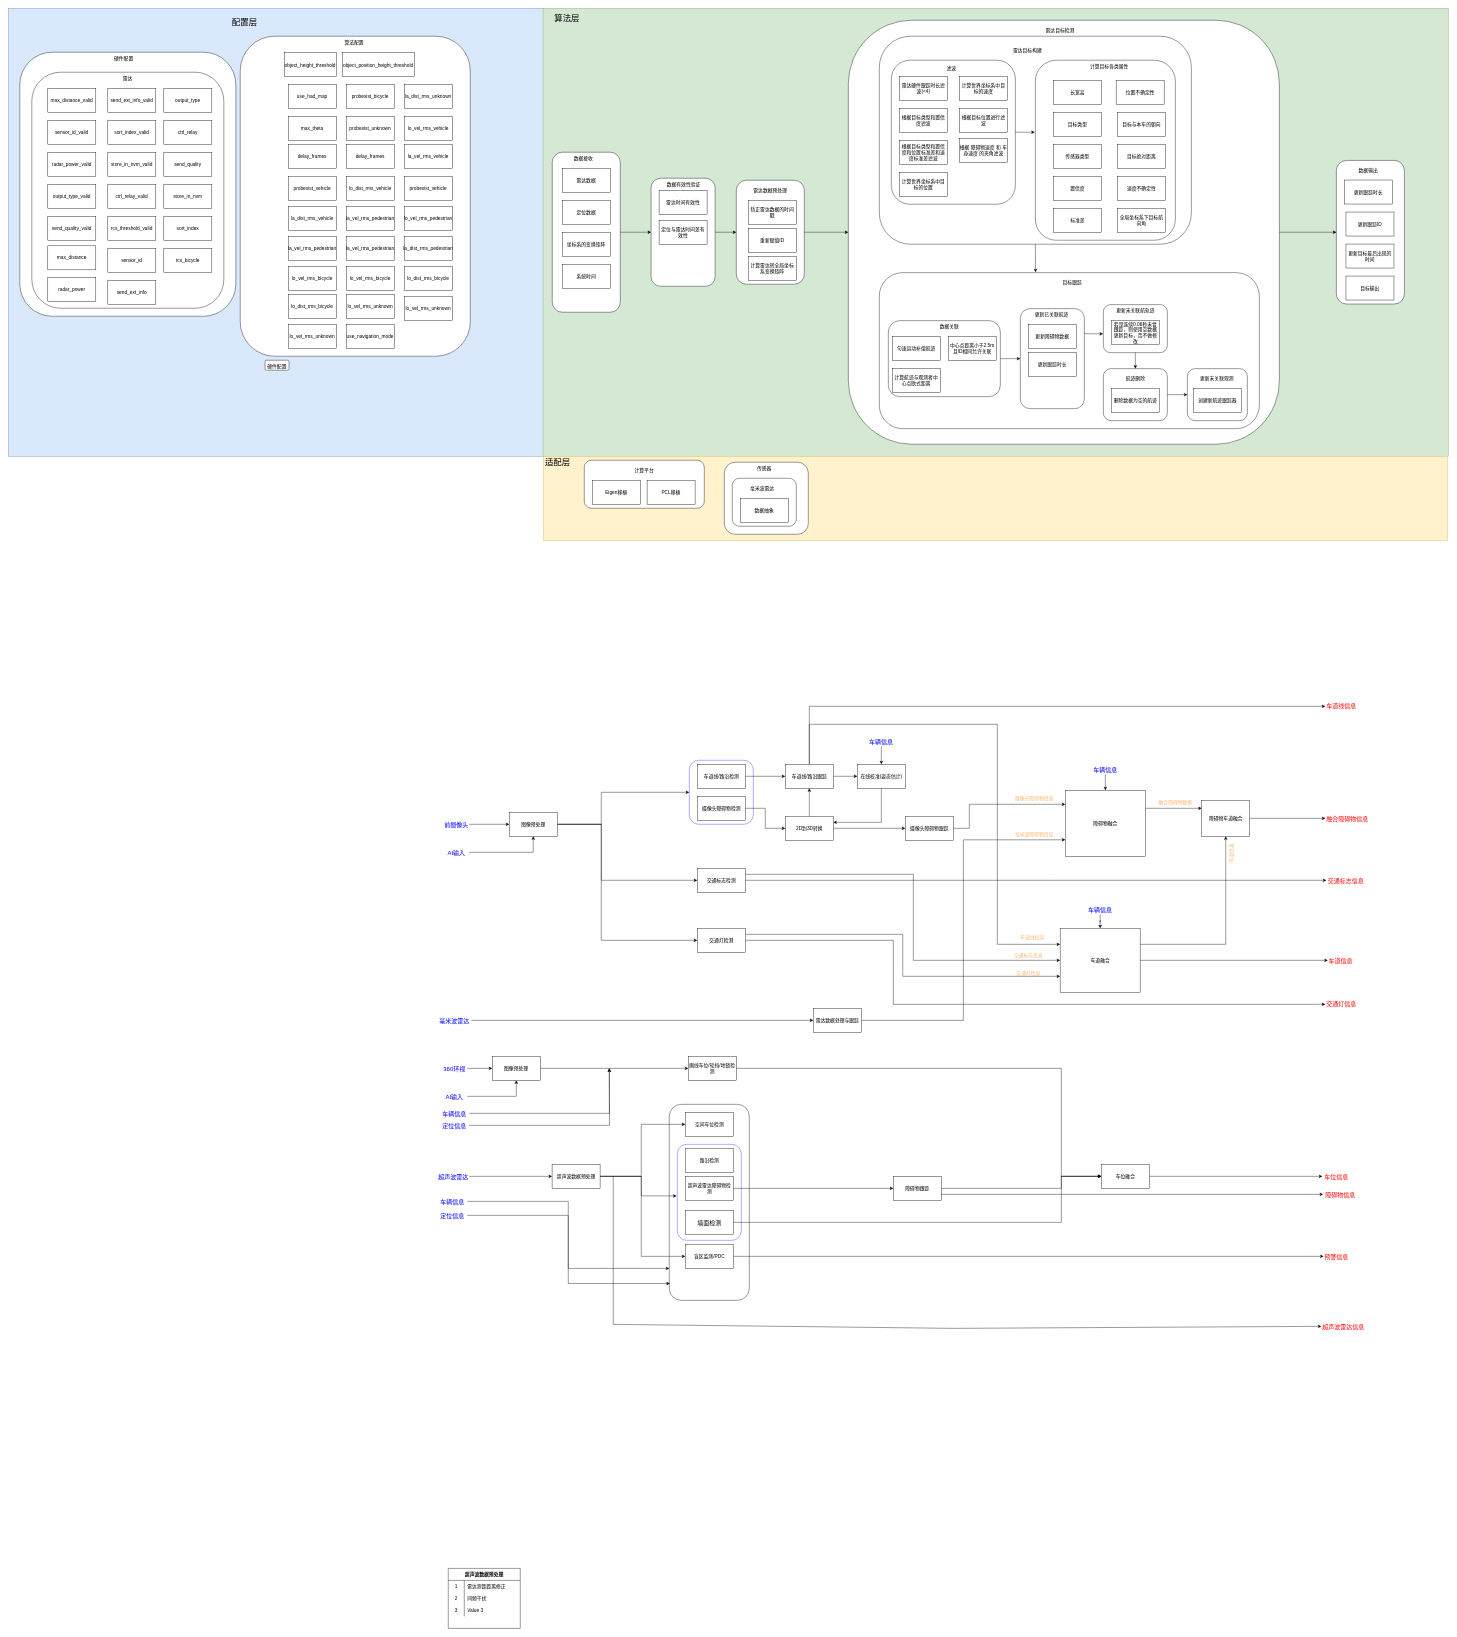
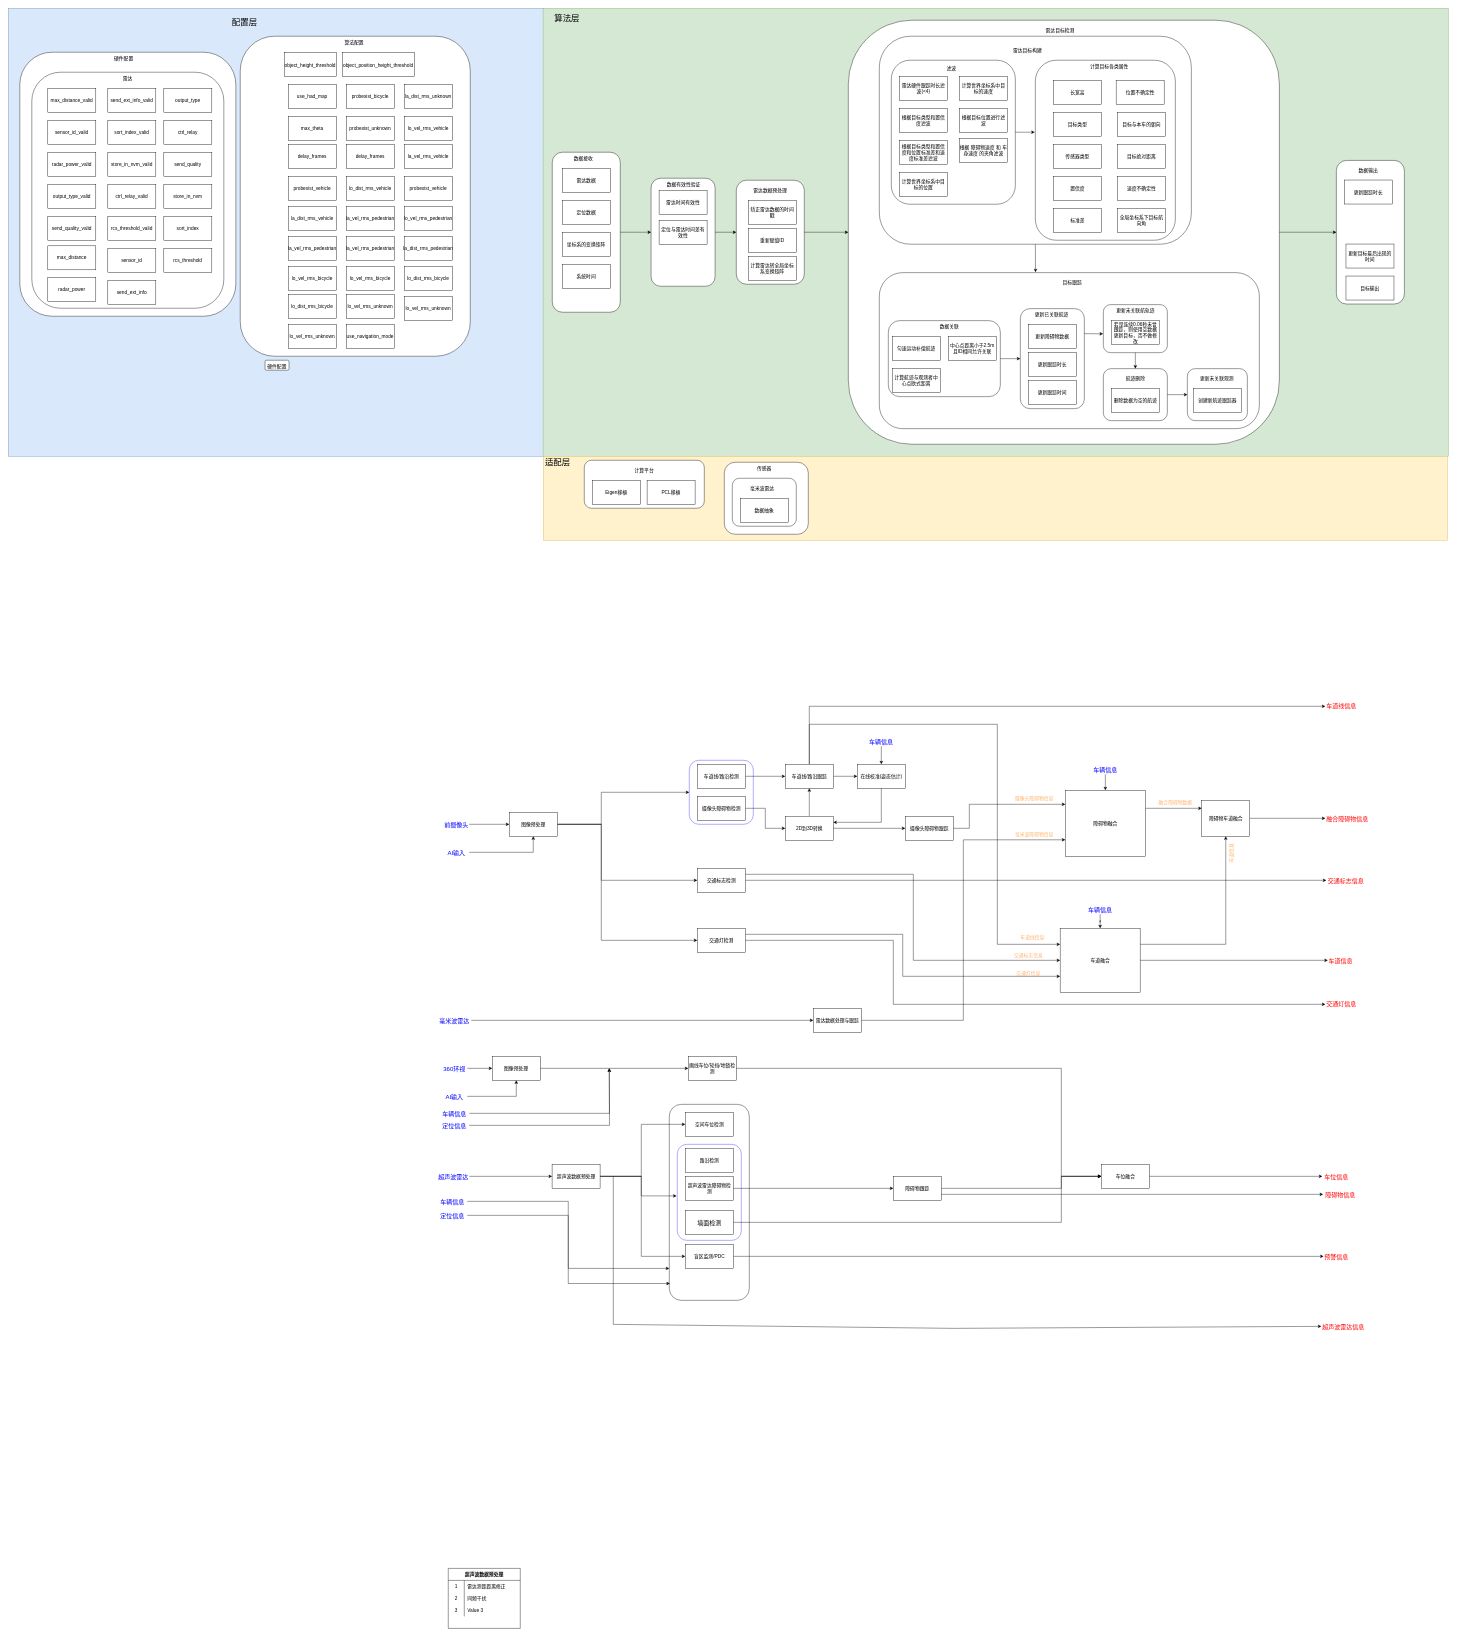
node "更新跟踪ID": removed
node "rcs_bicycle": label "rcs_bicycle" -> "rcs_threshold"
node "更新跟踪时间": added
